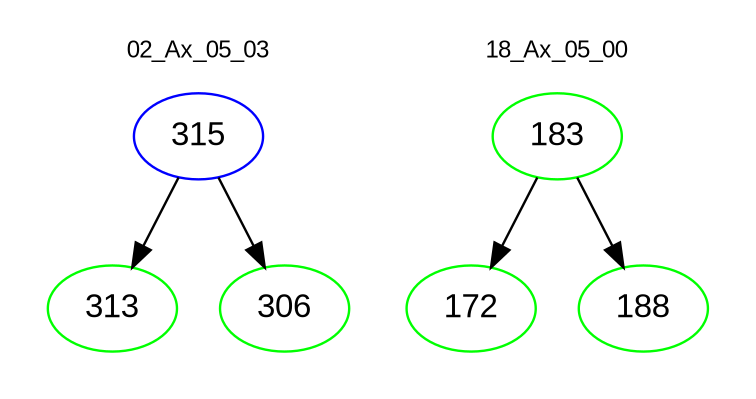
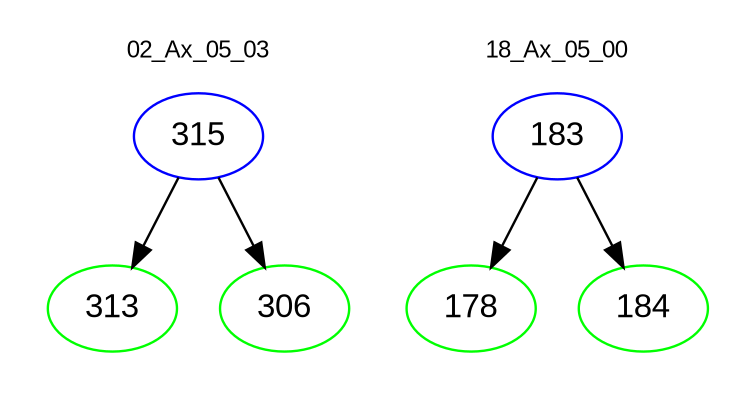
node "183": color green -> blue
node "172": label "172" -> "178"
node "188": label "188" -> "184"
